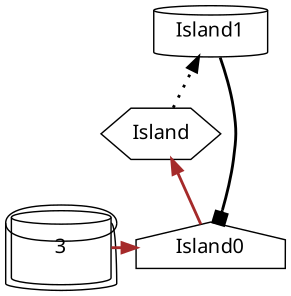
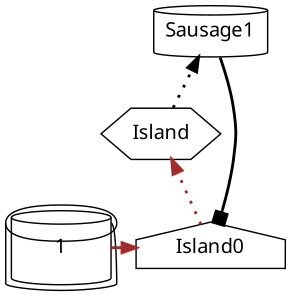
node "Island1": label "Island1" -> "Sausage1"
edge "Island0" -> "Island": style bold -> dotted
node "3": label "3" -> "1"
